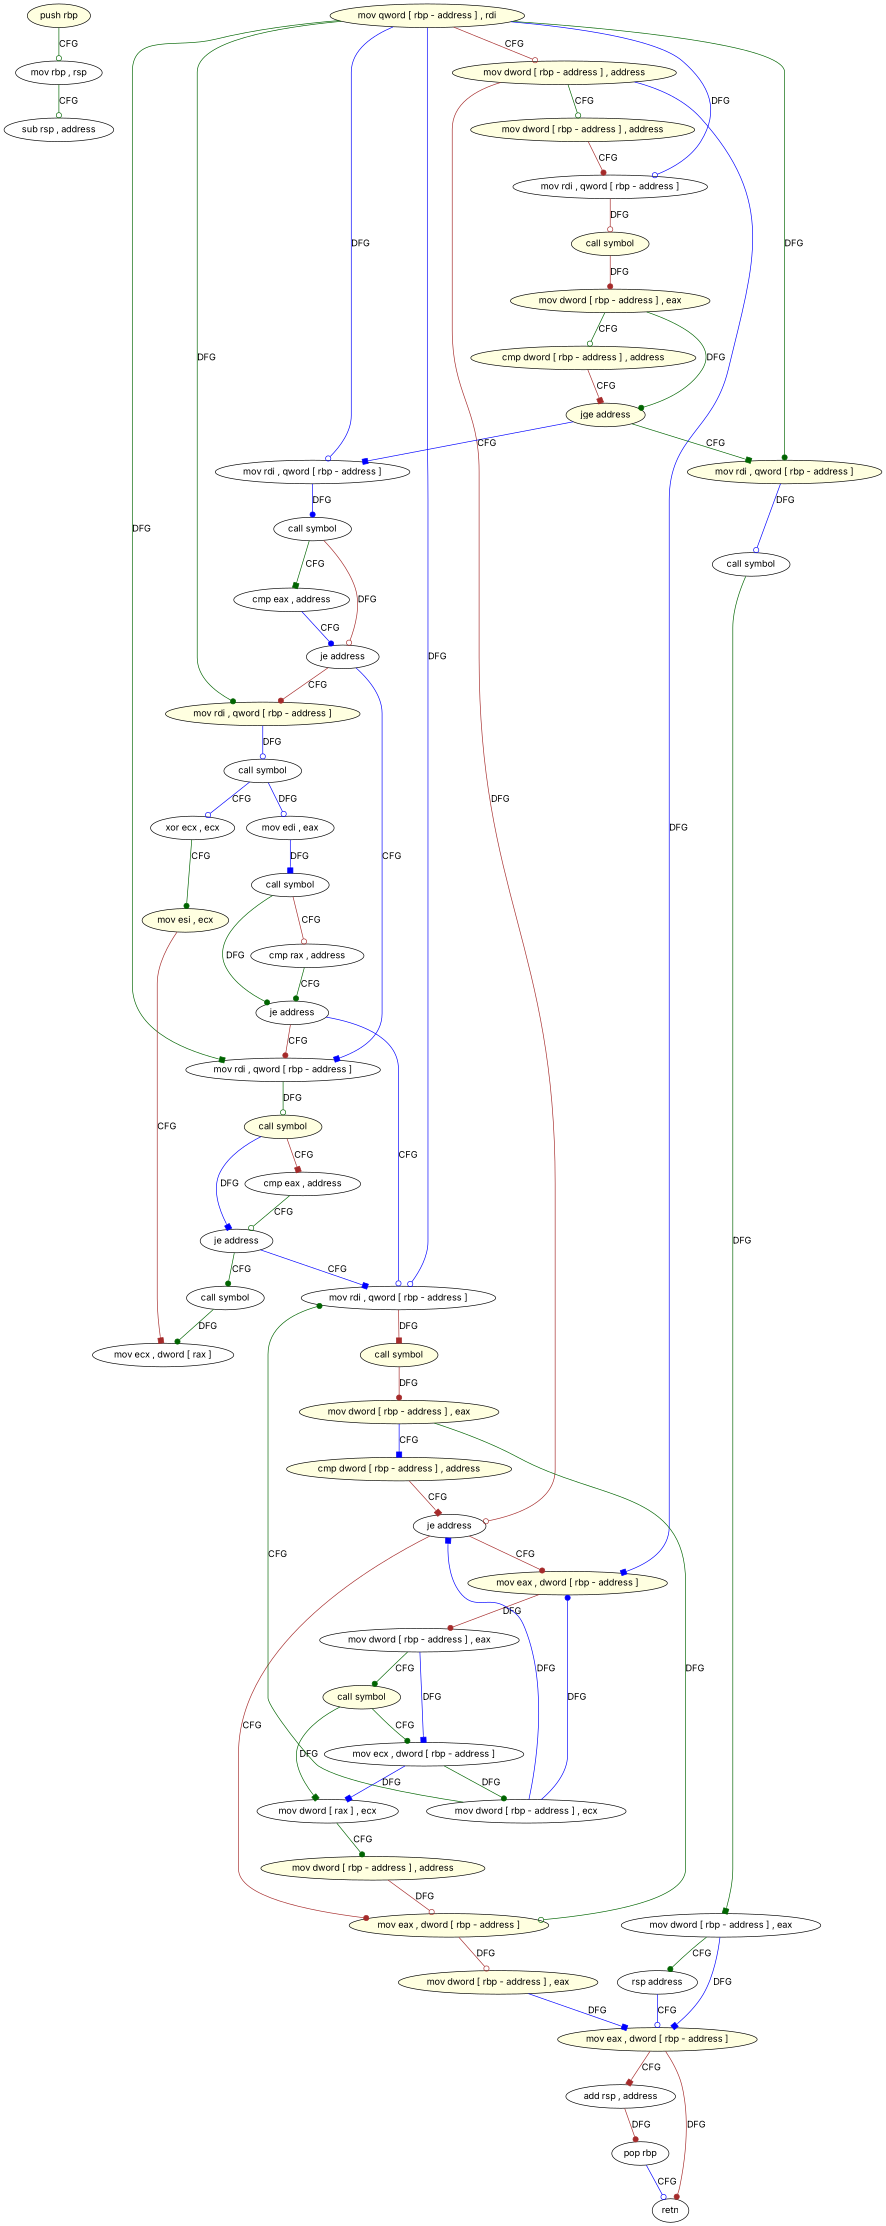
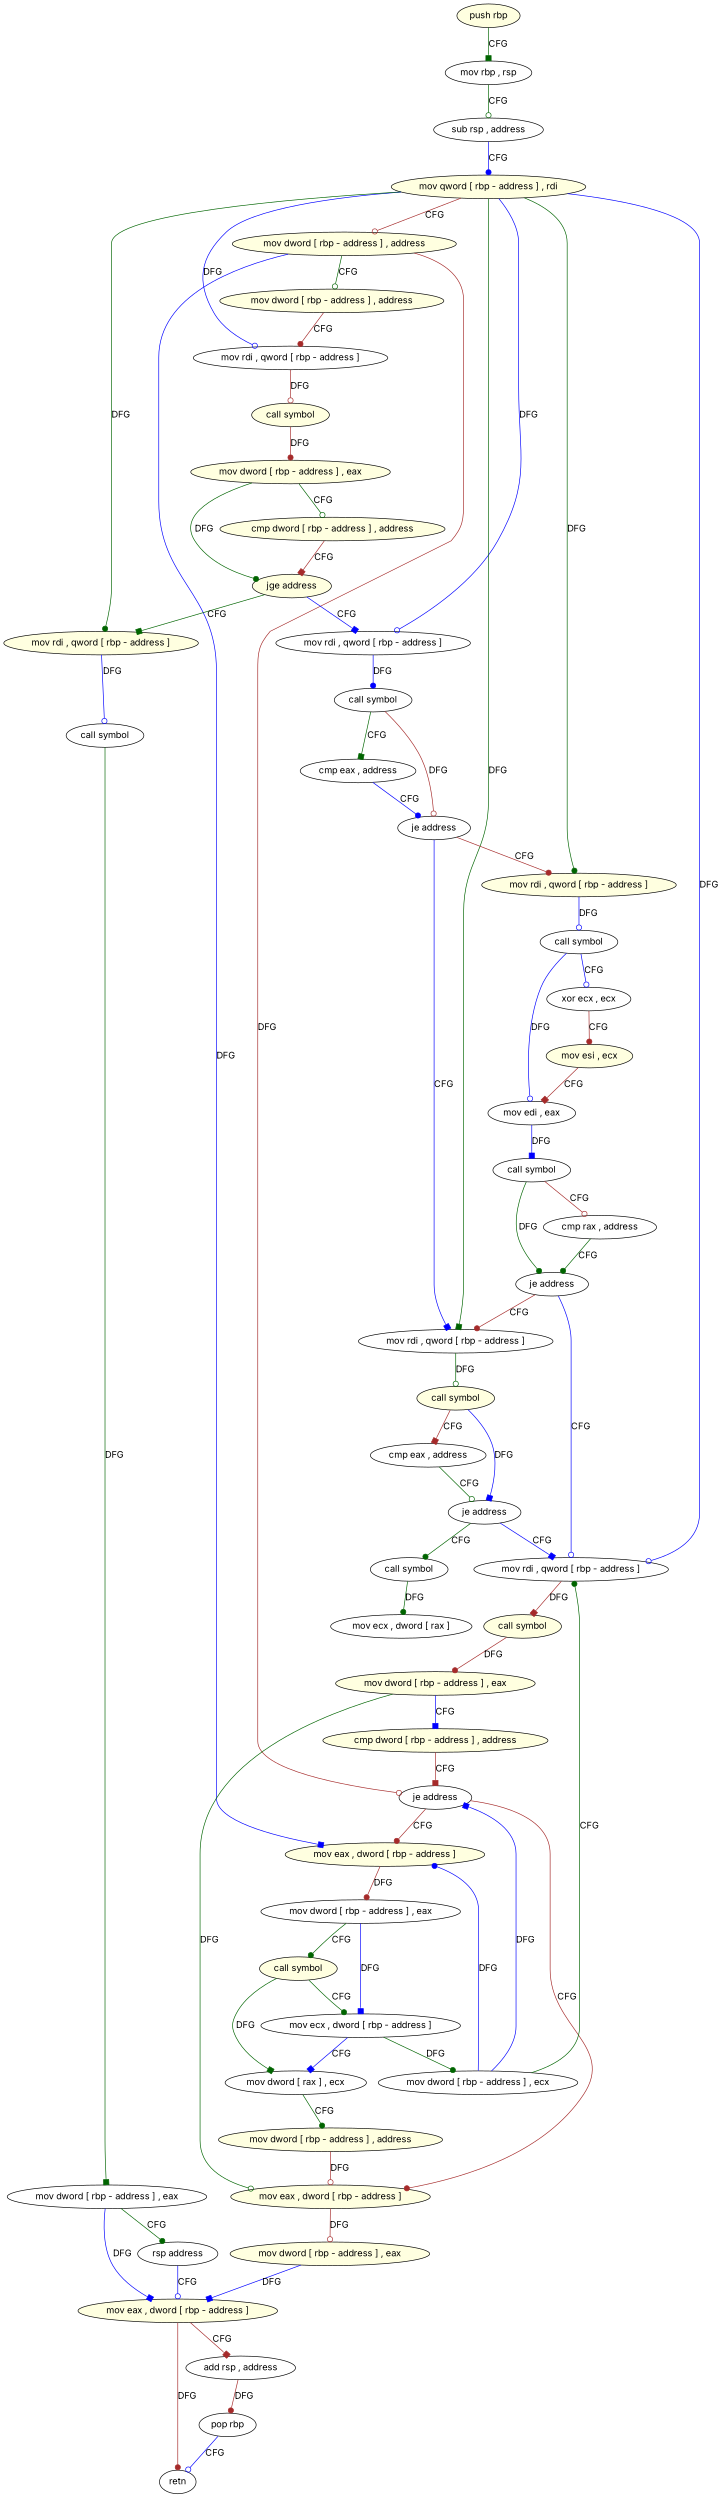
edge "push rbp" -> "mov rbp , rsp": arrowhead odot -> box
edge "sub rsp , address" -> "mov qword [ rbp - address ] , rdi": added, label "CFG"
edge "xor ecx , ecx" -> "mov esi , ecx": color darkgreen -> brown
edge "mov esi , ecx" -> "mov ecx , dword [ rax ]": now "mov esi , ecx" -> "mov edi , eax"
edge "mov ecx , dword [ rbp - address ]" -> "mov dword [ rax ] , ecx": label "DFG" -> "CFG"
